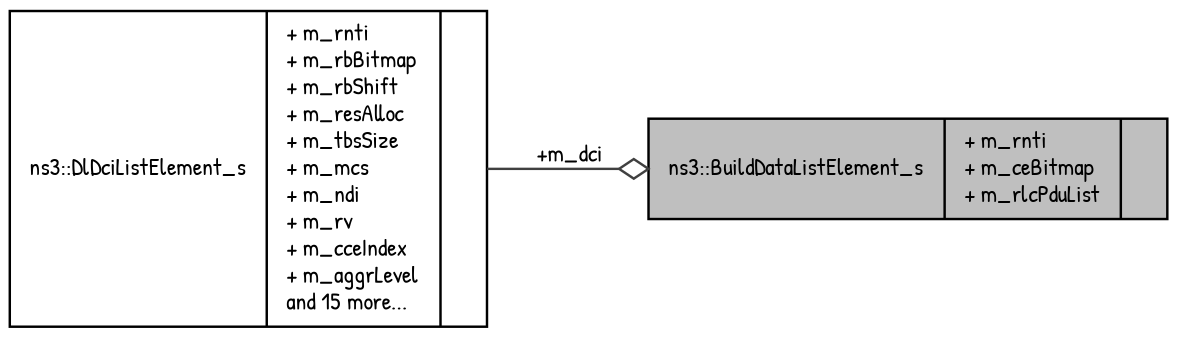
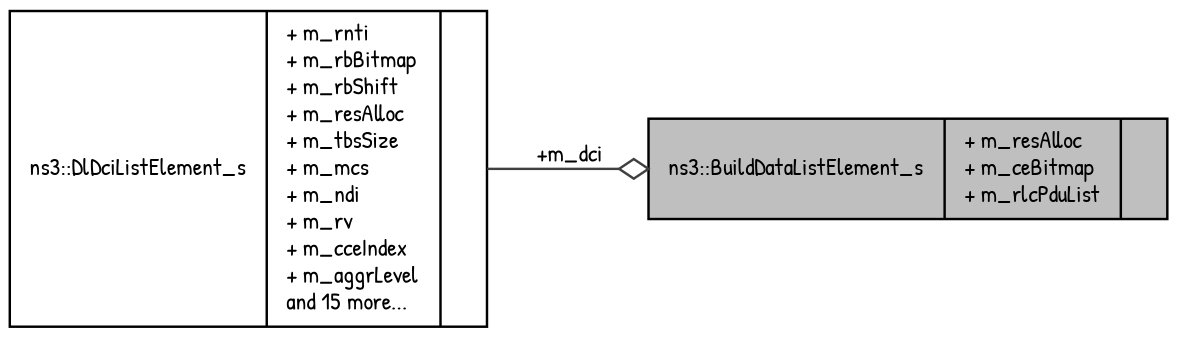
node "ns3::BuildDataListElement_s": text "+ m_rnti" -> "+ m_resAlloc"
